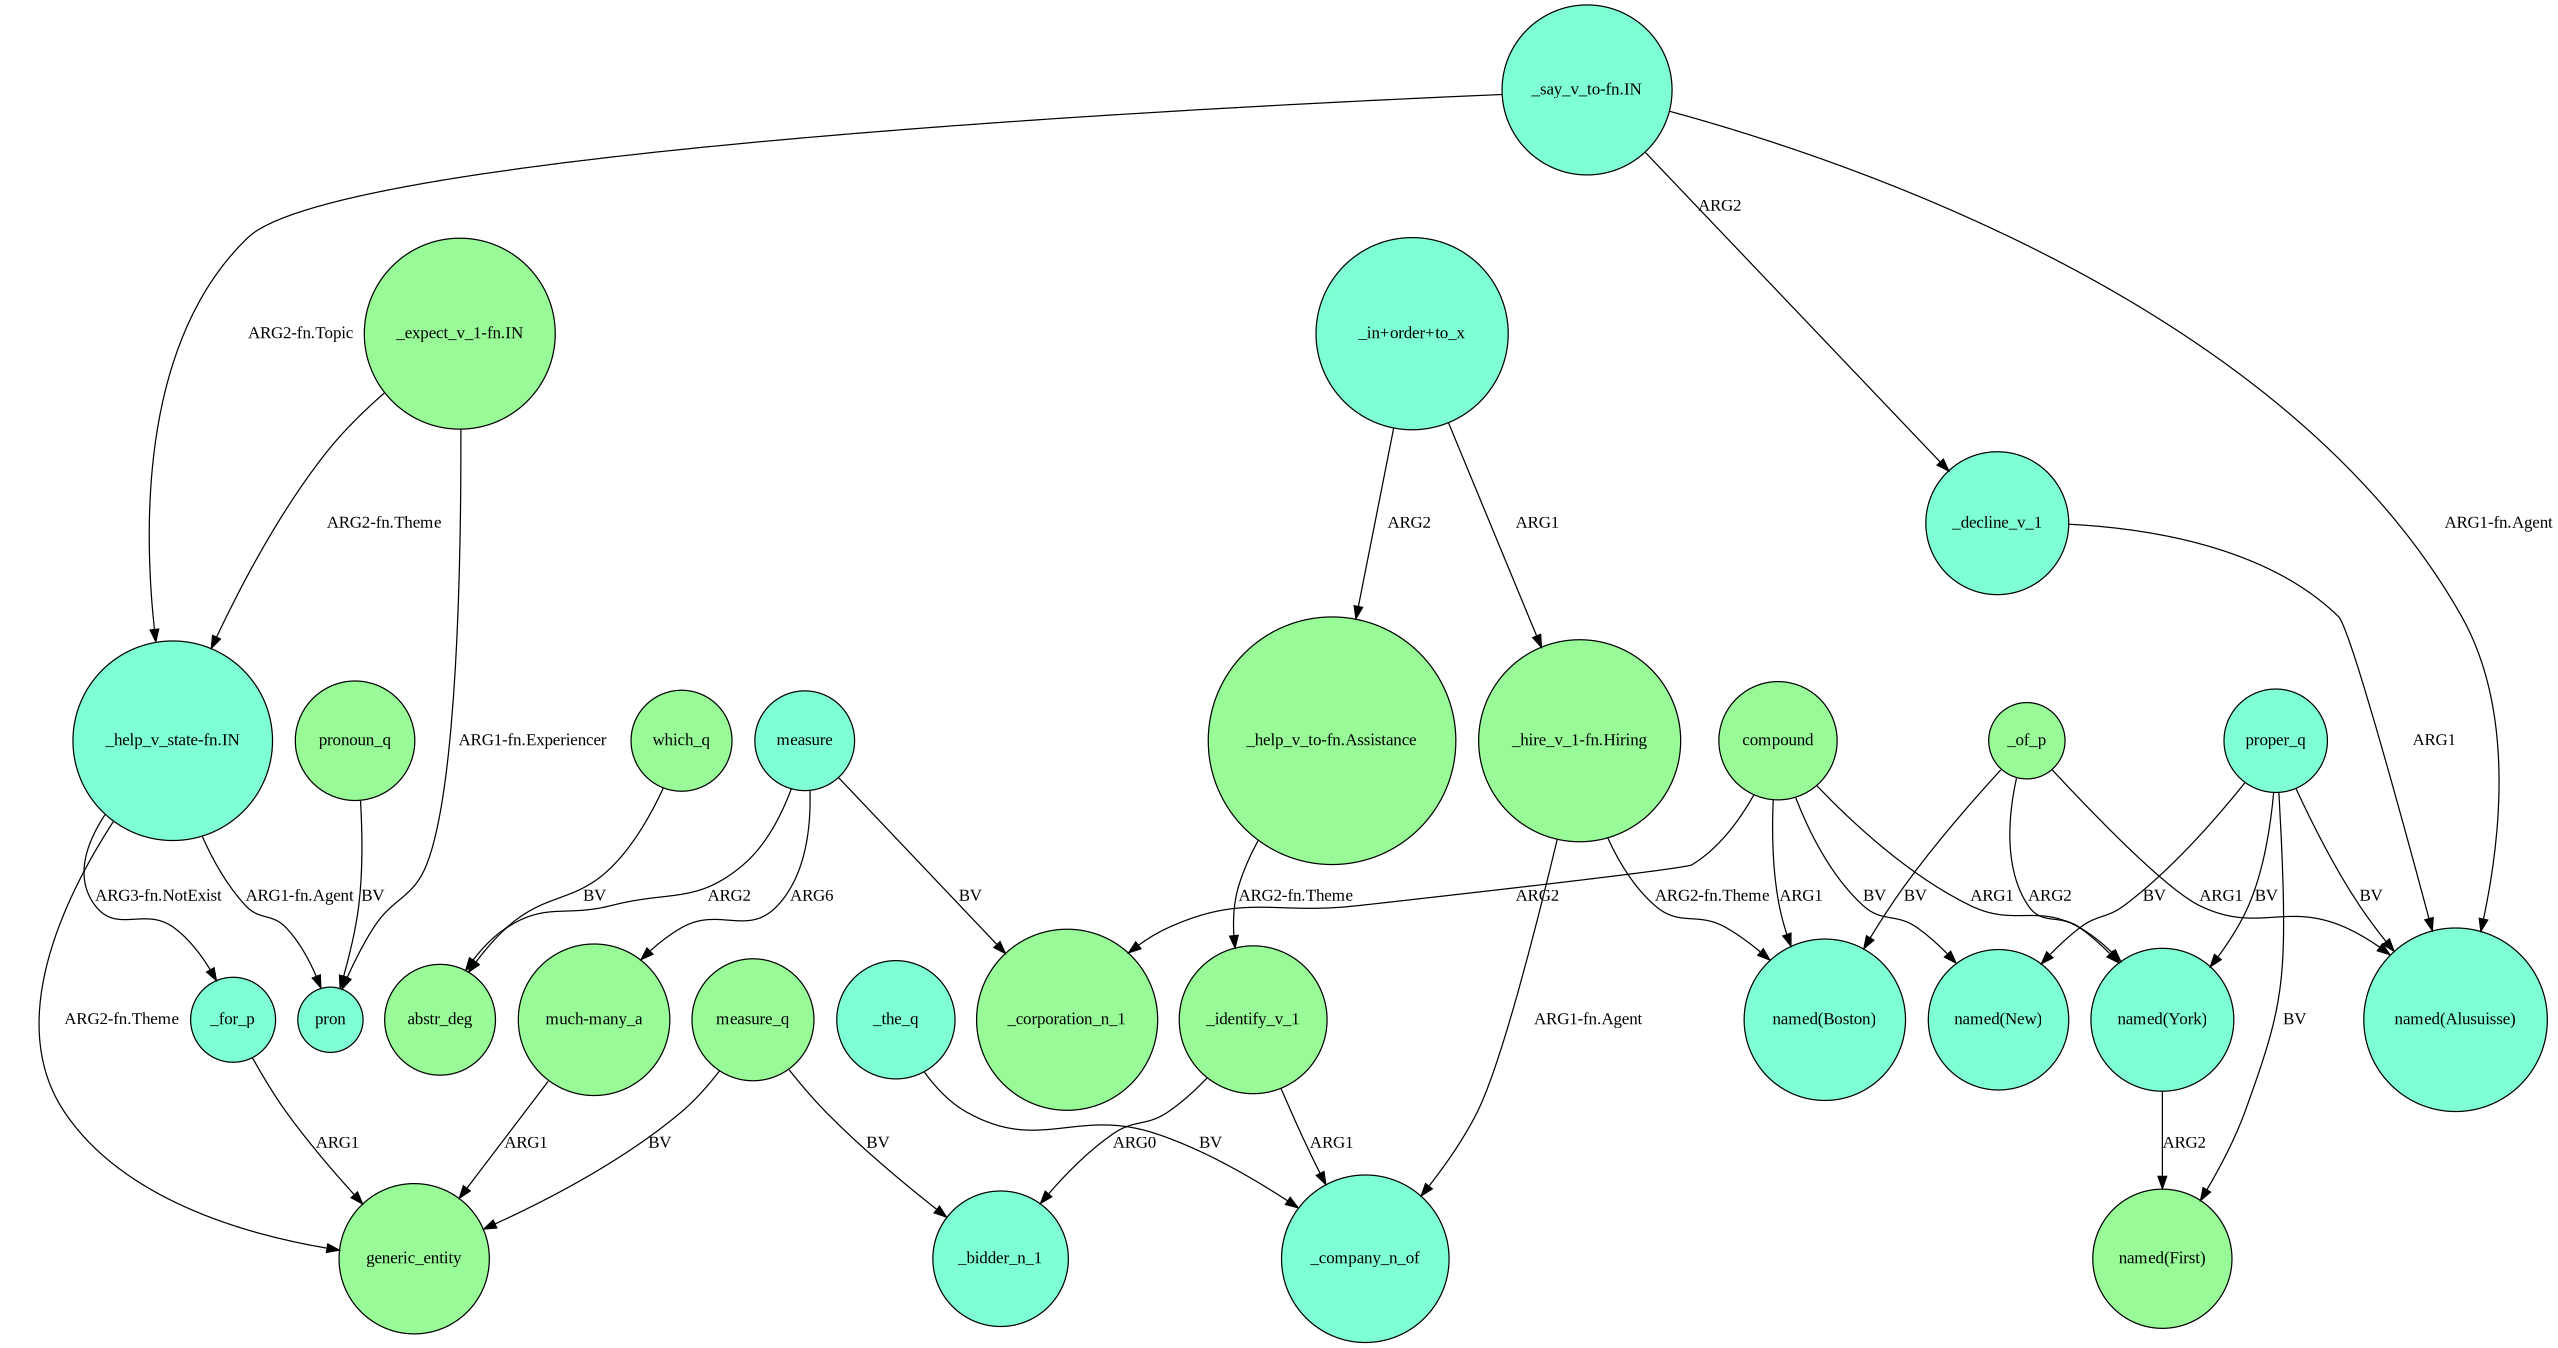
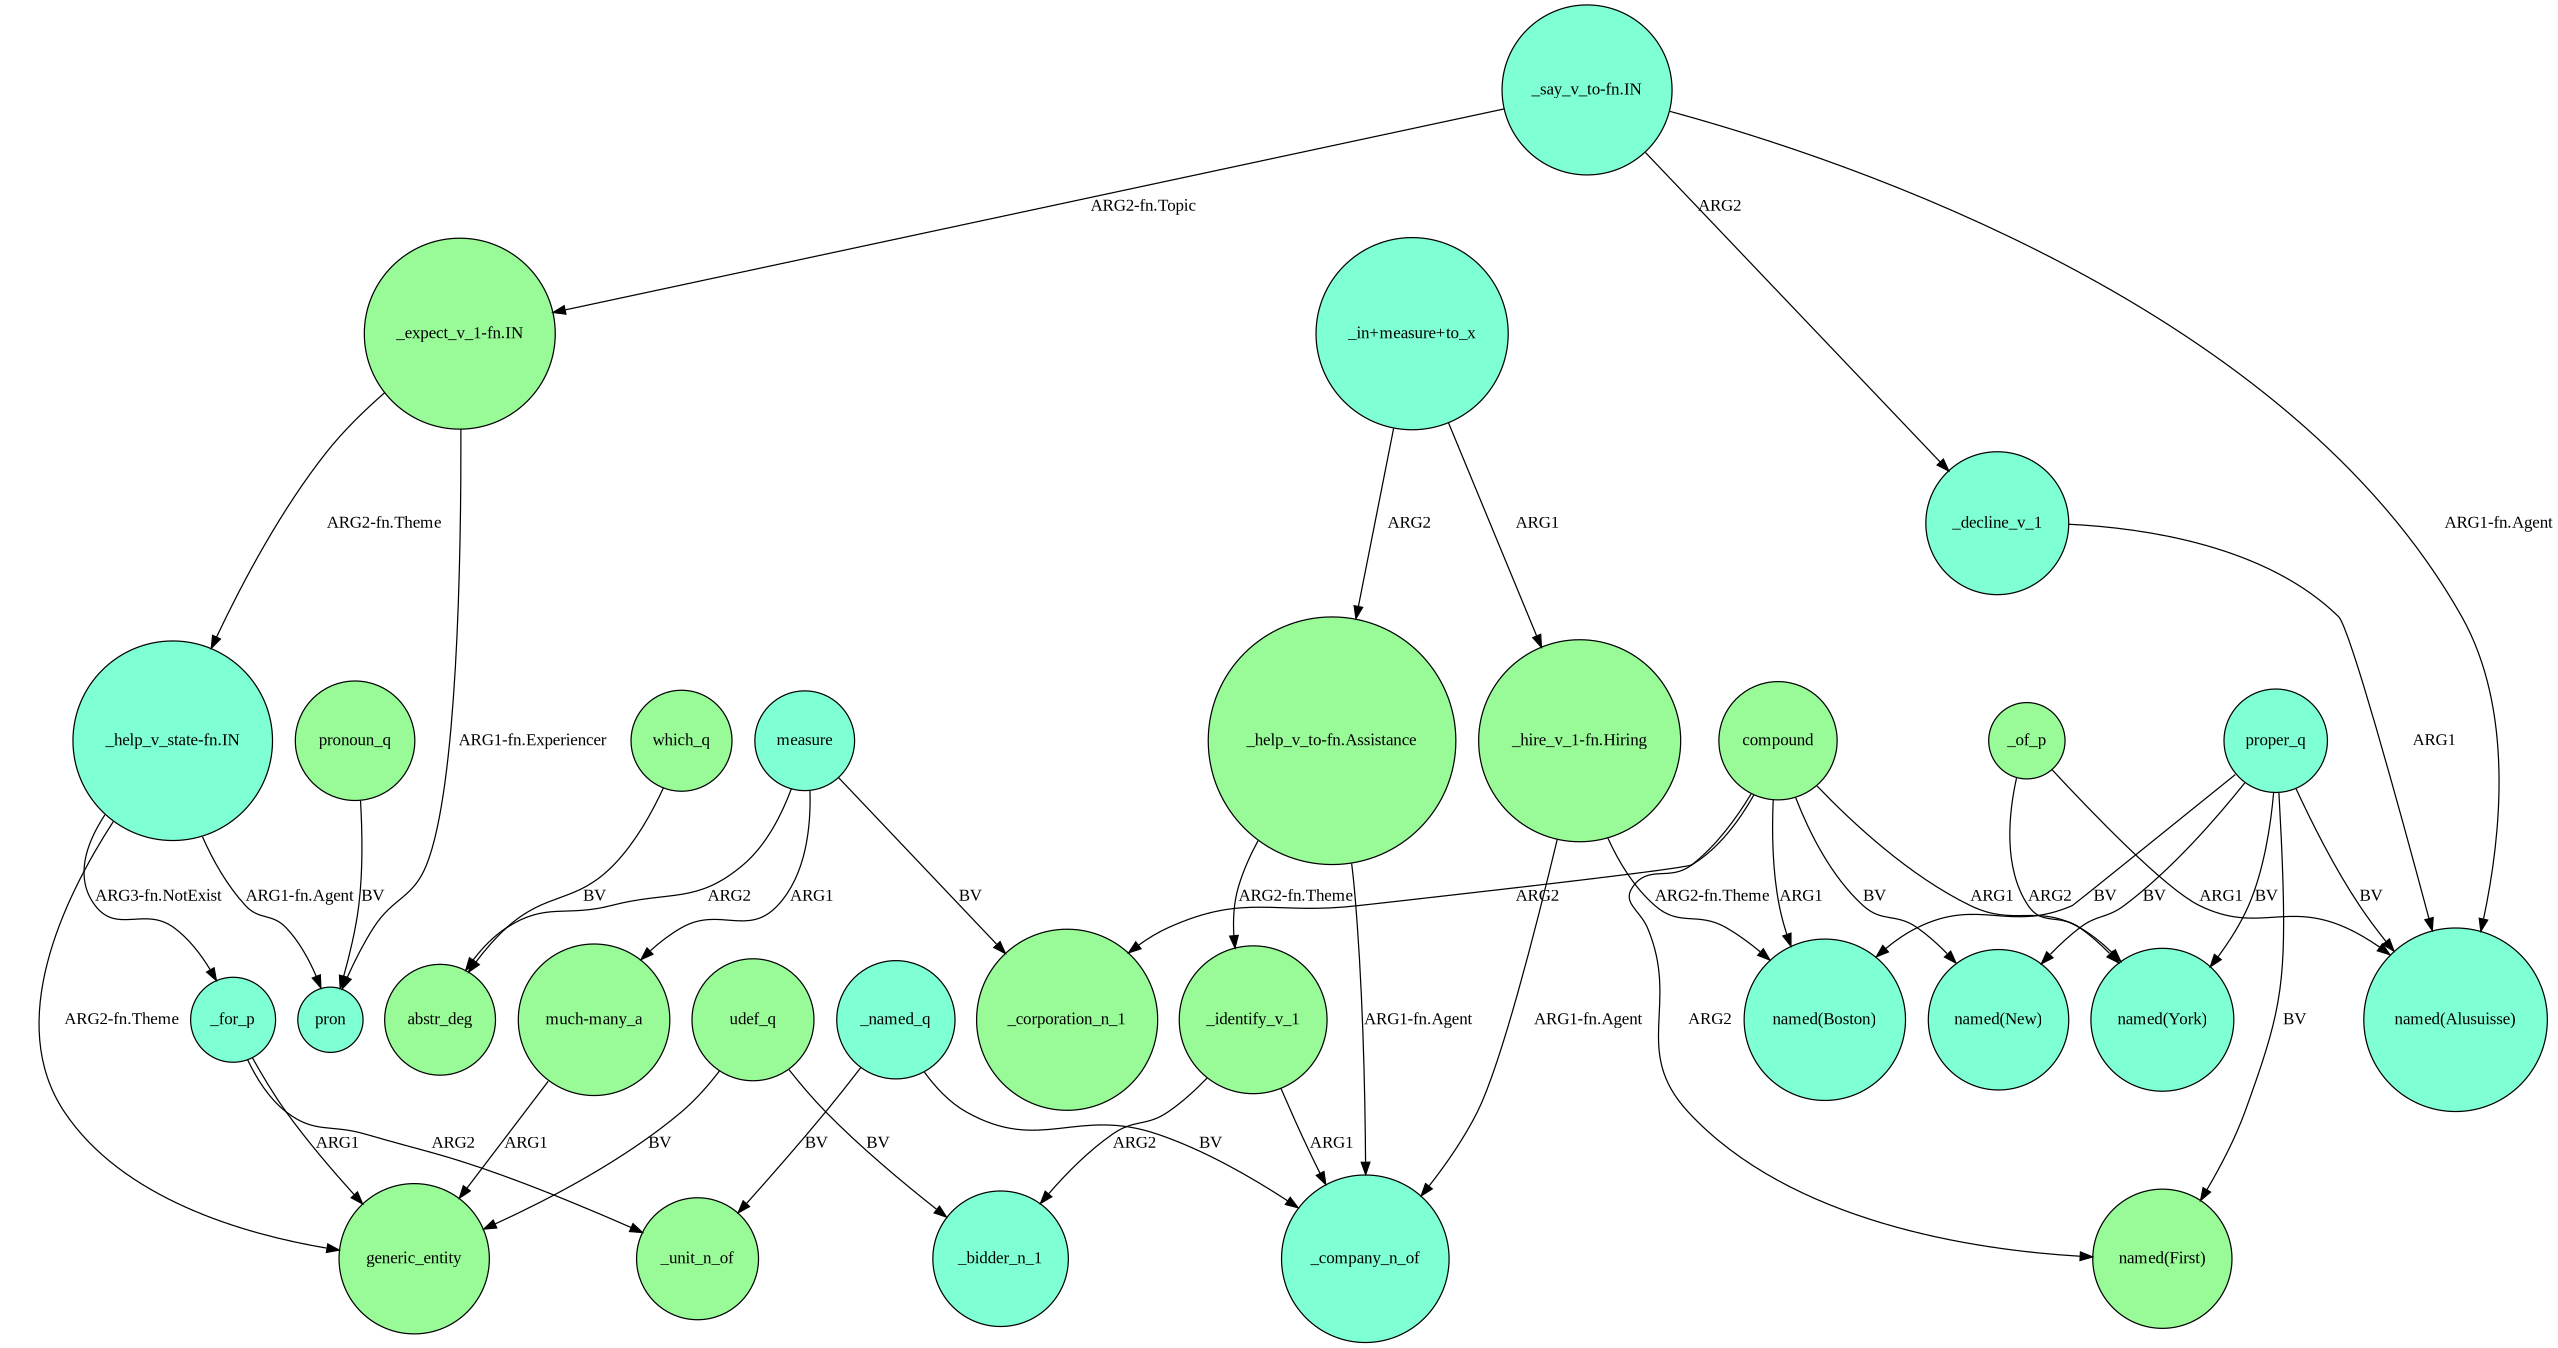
edge "_say_v_to-fn.IN" -> "_help_v_state-fn.IN": now "_say_v_to-fn.IN" -> "_expect_v_1-fn.IN"
node "_in+order+to_x": label "_in+order+to_x" -> "_in+measure+to_x"
edge "_of_p" -> "named(Boston)": now "proper_q" -> "named(Boston)"
edge "measure" -> "much-many_a": label "ARG6" -> "ARG1"
edge "_help_v_to-fn.Assistance" -> "_company_n_of": added, label "ARG1-fn.Agent"
node "measure_q": label "measure_q" -> "udef_q"
node "_the_q": label "_the_q" -> "_named_q"
edge "named(York)" -> "named(First)": now "compound" -> "named(First)"
edge "_identify_v_1" -> "_bidder_n_1": label "ARG0" -> "ARG2"
node "_unit_n_of": added
